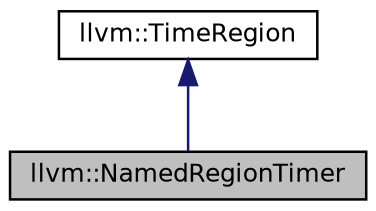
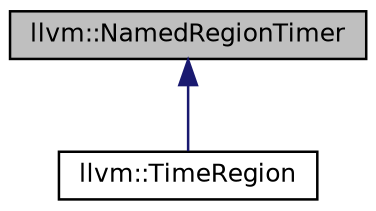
edge "llvm::NamedRegionTimer" -> "llvm::TimeRegion": reversed
